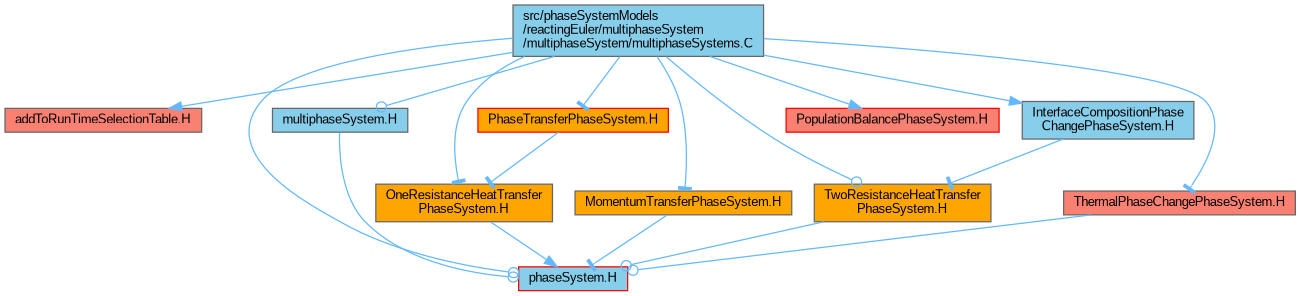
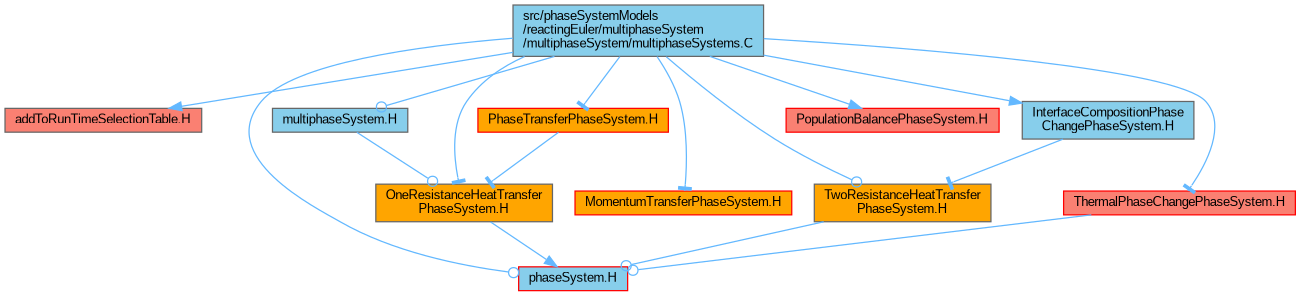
node "MomentumTransferPhaseSystem.H": color grey40 -> red
node "ThermalPhaseChangePhaseSystem.H": color grey40 -> red
edge "multiphaseSystem.H" -> "phaseSystem.H": now "multiphaseSystem.H" -> "OneResistanceHeatTransfer PhaseSystem.H"
edge "MomentumTransferPhaseSystem.H" -> "phaseSystem.H": removed
